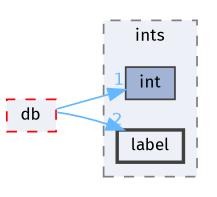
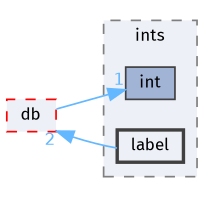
edge "db" -> "label": reversed
